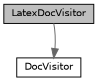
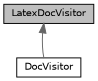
edge "LatexDocVisitor" -> "DocVisitor": reversed
